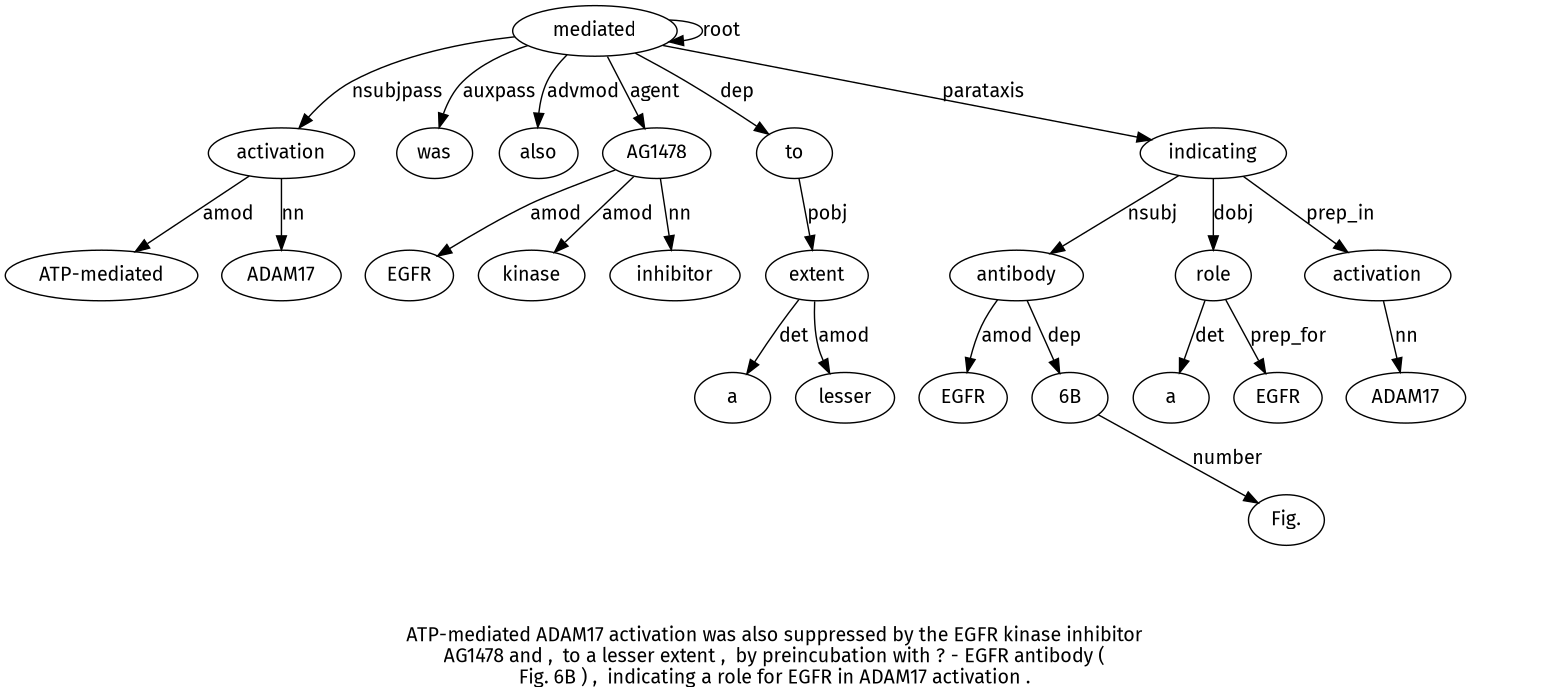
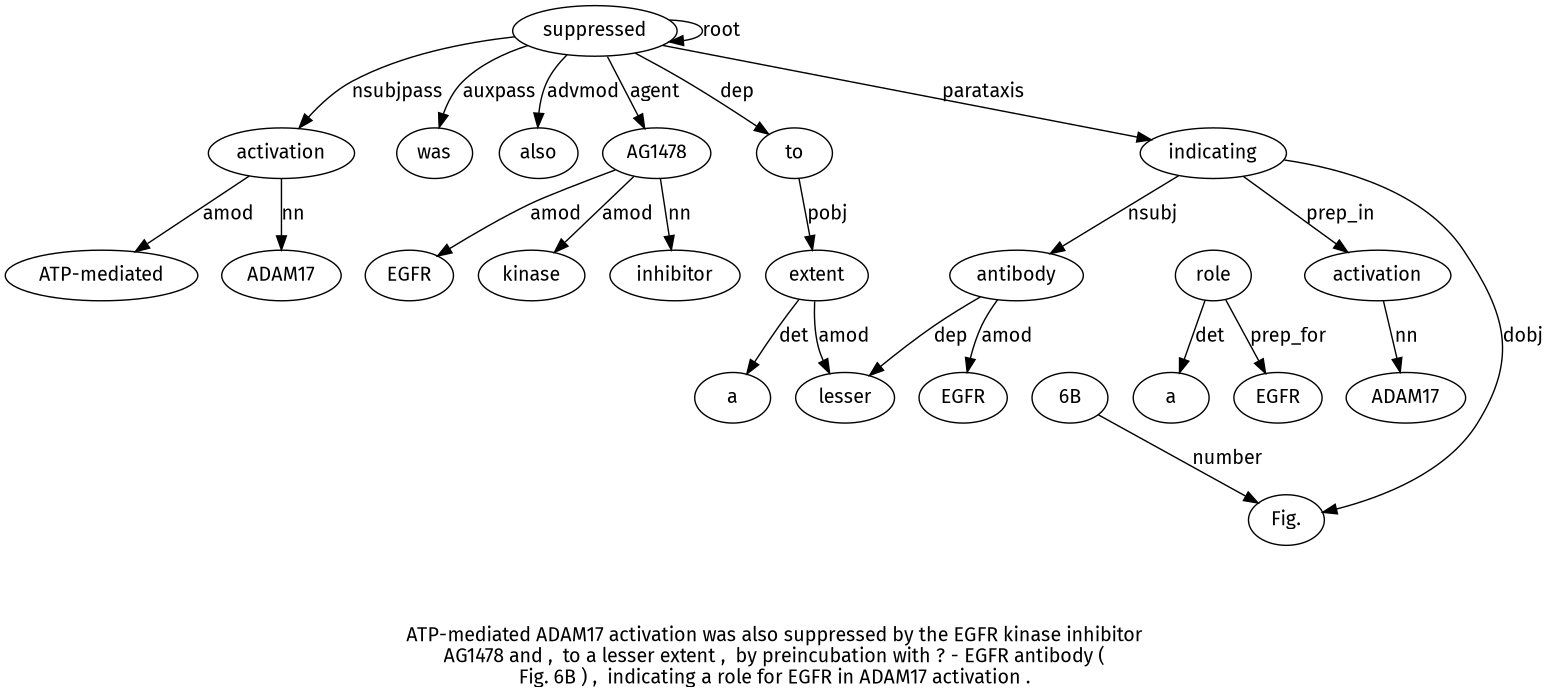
node "mediated": label "mediated" -> "suppressed"
edge "indicating" -> "role": now "indicating" -> "Fig."
edge "antibody" -> "6B": now "antibody" -> "lesser"
